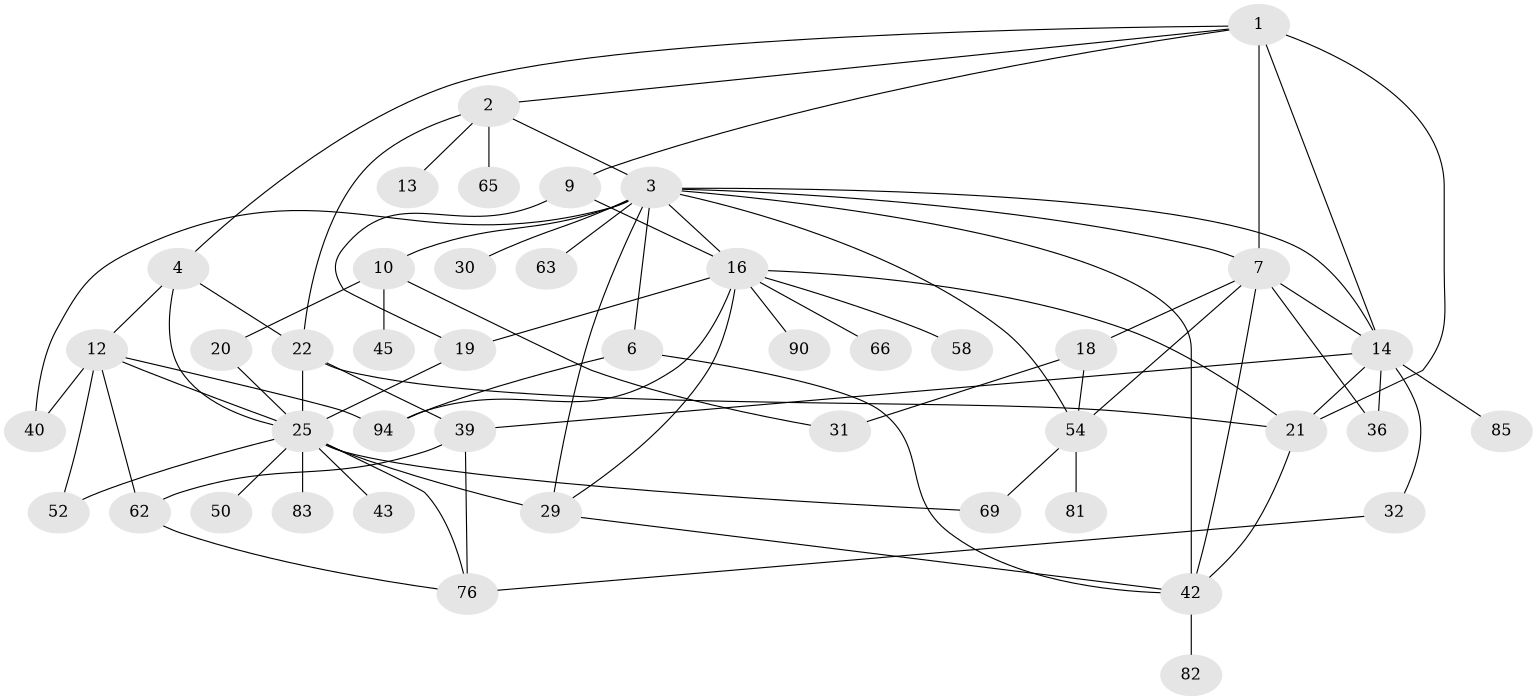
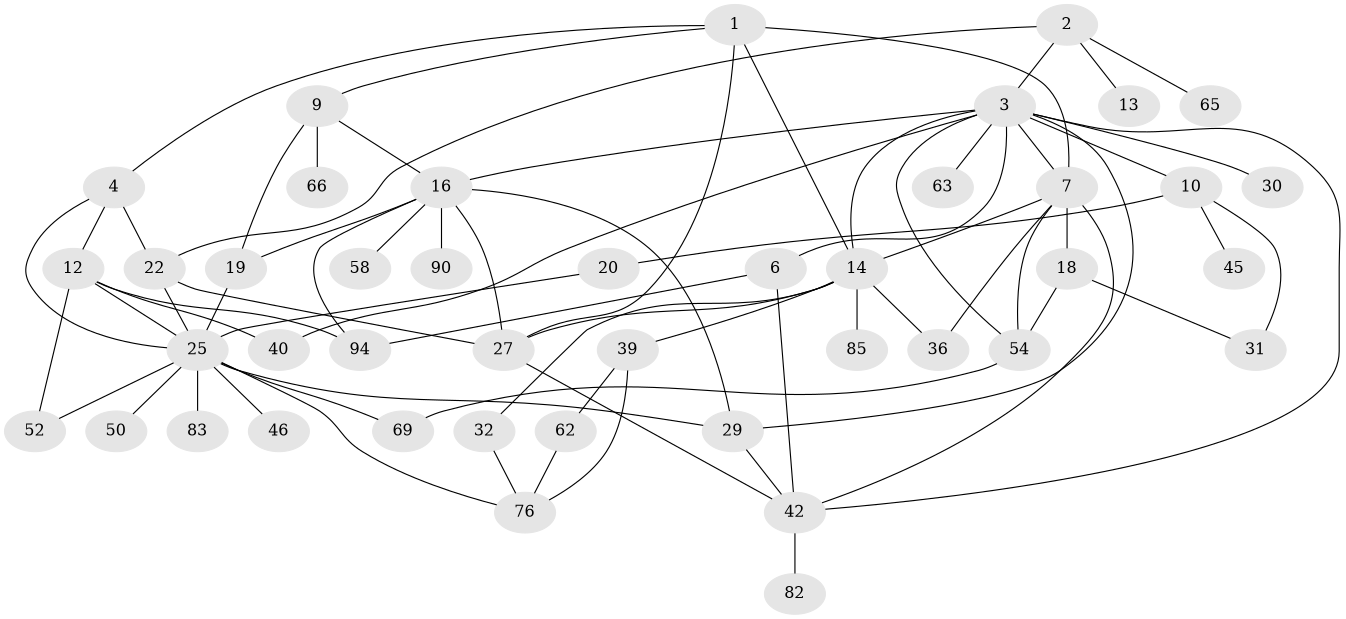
edge "1" -- "2": removed
edge "16" -- "66": now "9" -- "66"
edge "22" -- "39": removed
edge "12" -- "62": removed
node "21": label "21" -> "27"
node "43": label "43" -> "46"
node "81": removed
